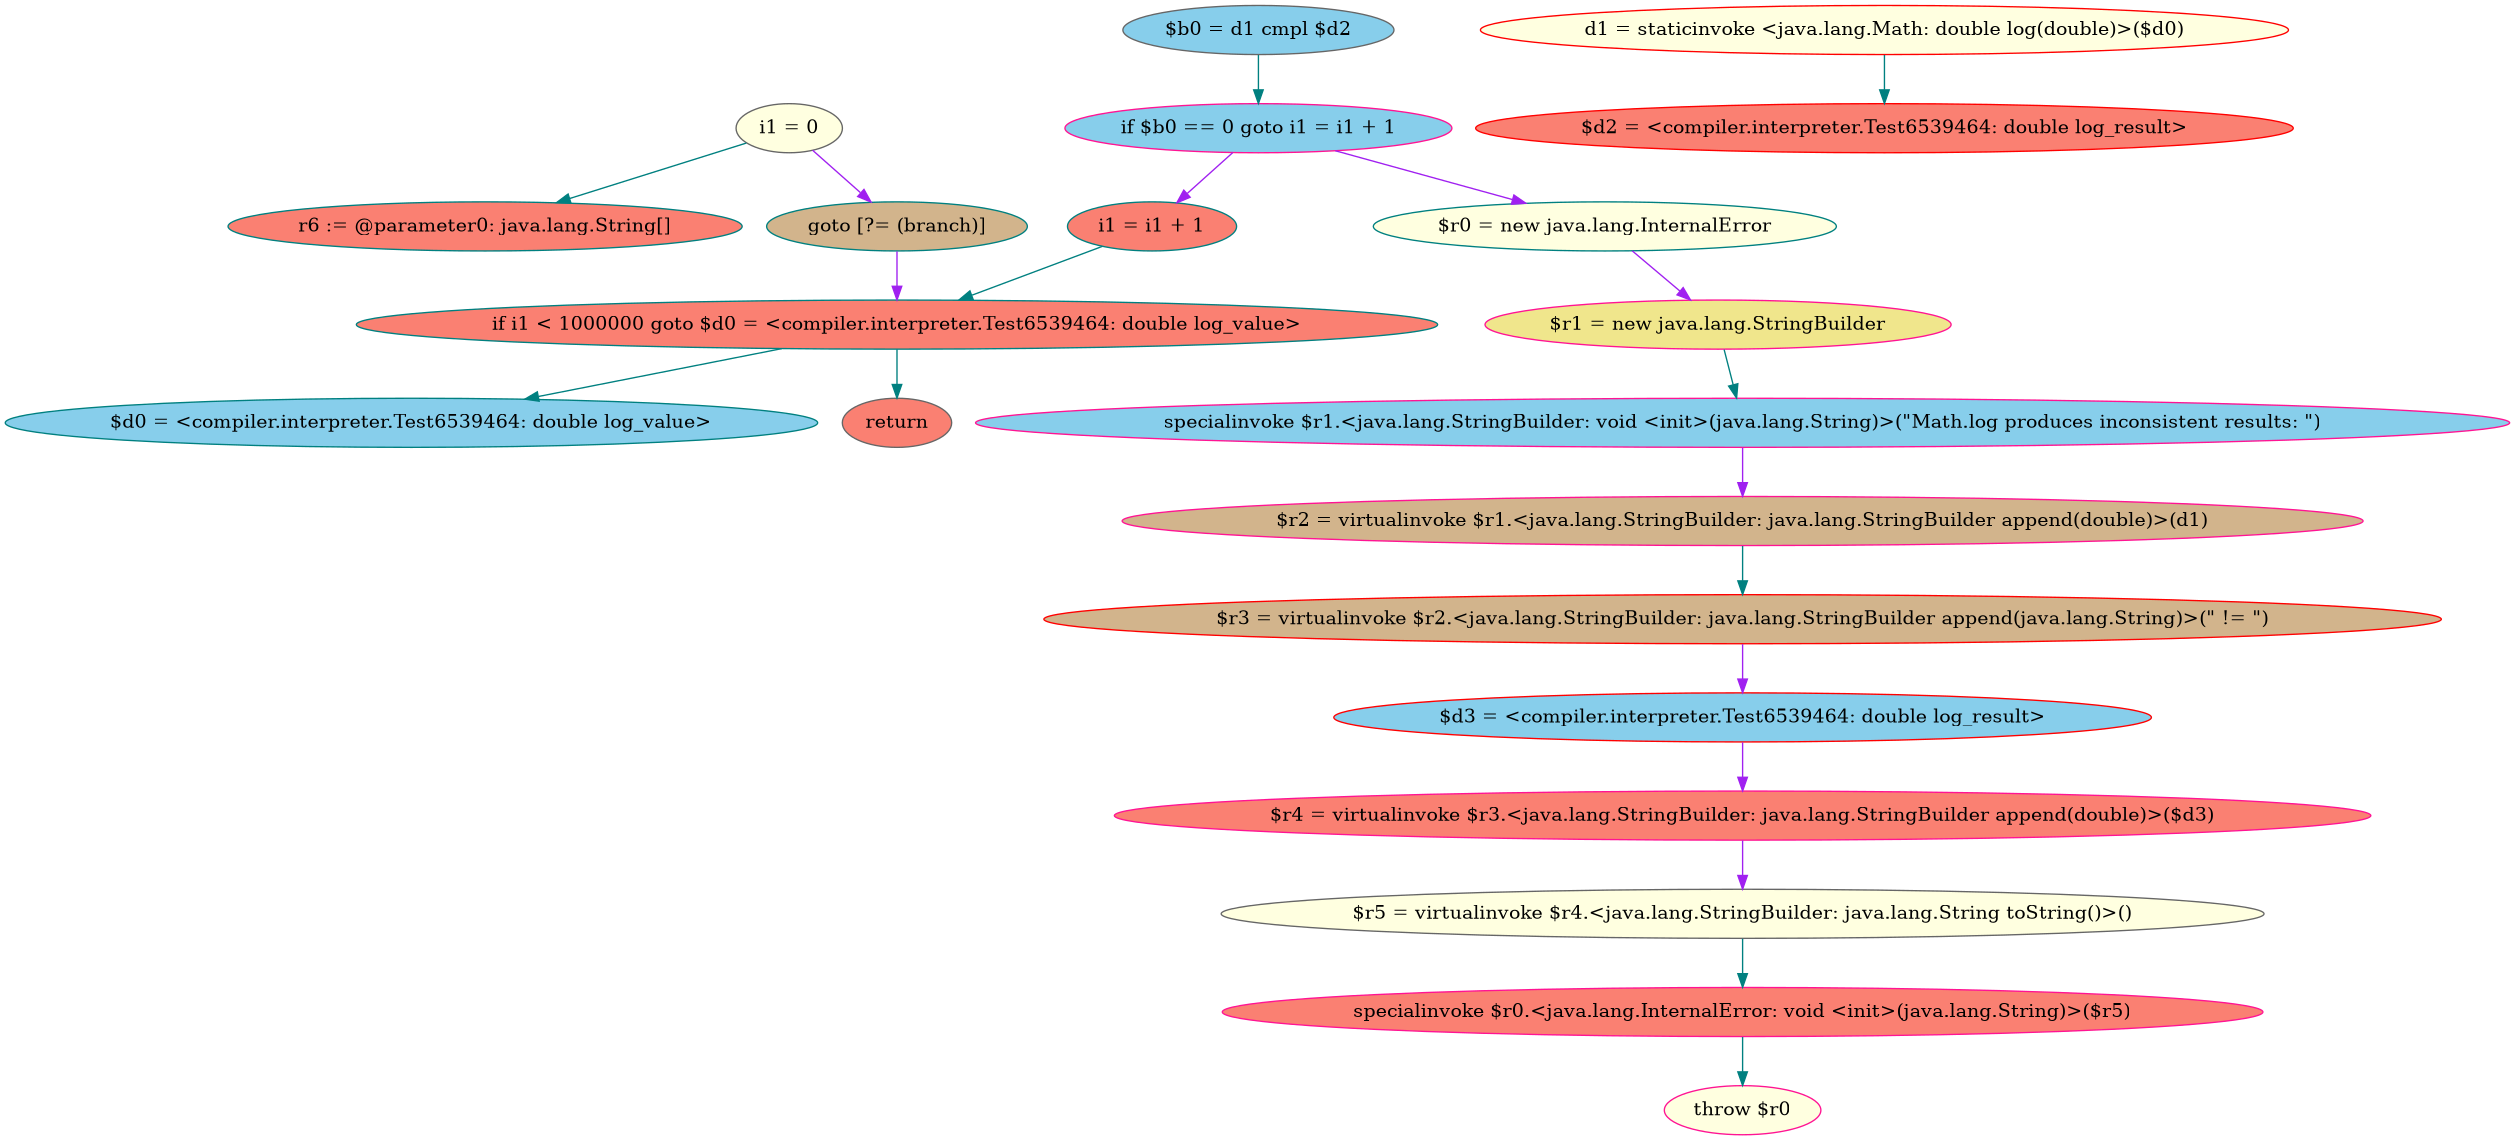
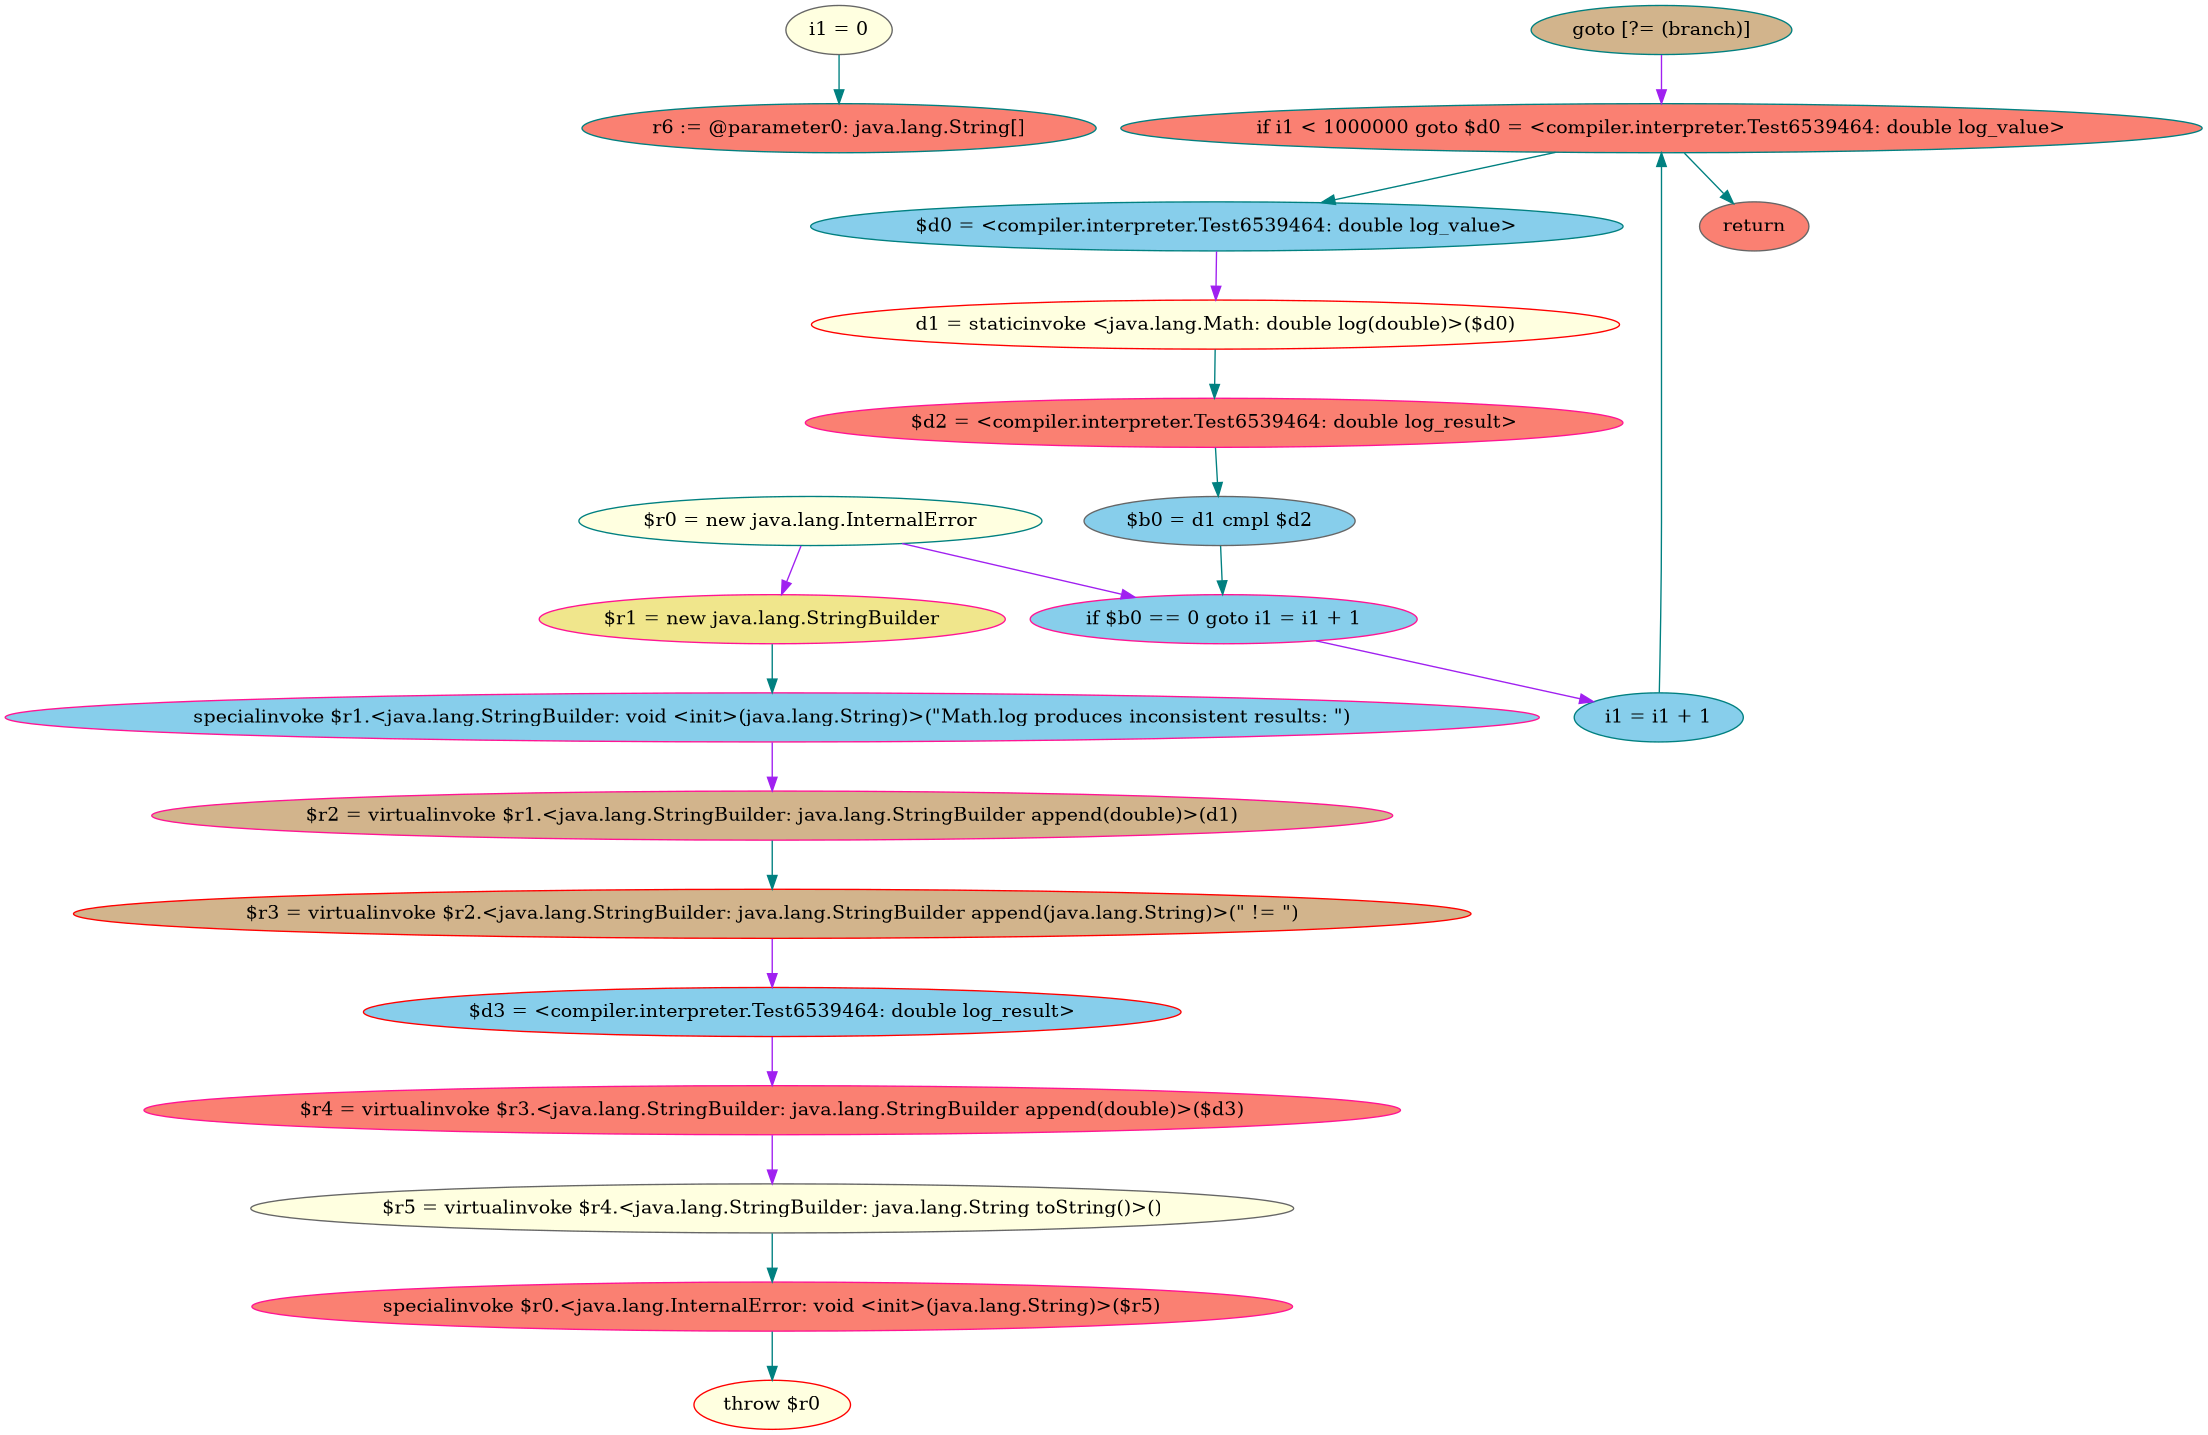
node "$d2 = <compiler.interpreter.Test6539464: double log_result>": color red -> deeppink
edge "i1 = 0" -> "goto [?= (branch)]": removed
edge "if $b0 == 0 goto i1 = i1 + 1" -> "$r0 = new java.lang.InternalError": reversed
node "i1 = i1 + 1": fillcolor salmon -> skyblue
edge "$d0 = <compiler.interpreter.Test6539464: double log_value>" -> "d1 = staticinvoke <java.lang.Math: double log(double)>($d0)": added
edge "$d2 = <compiler.interpreter.Test6539464: double log_result>" -> "$b0 = d1 cmpl $d2": added
node "throw $r0": color deeppink -> red
